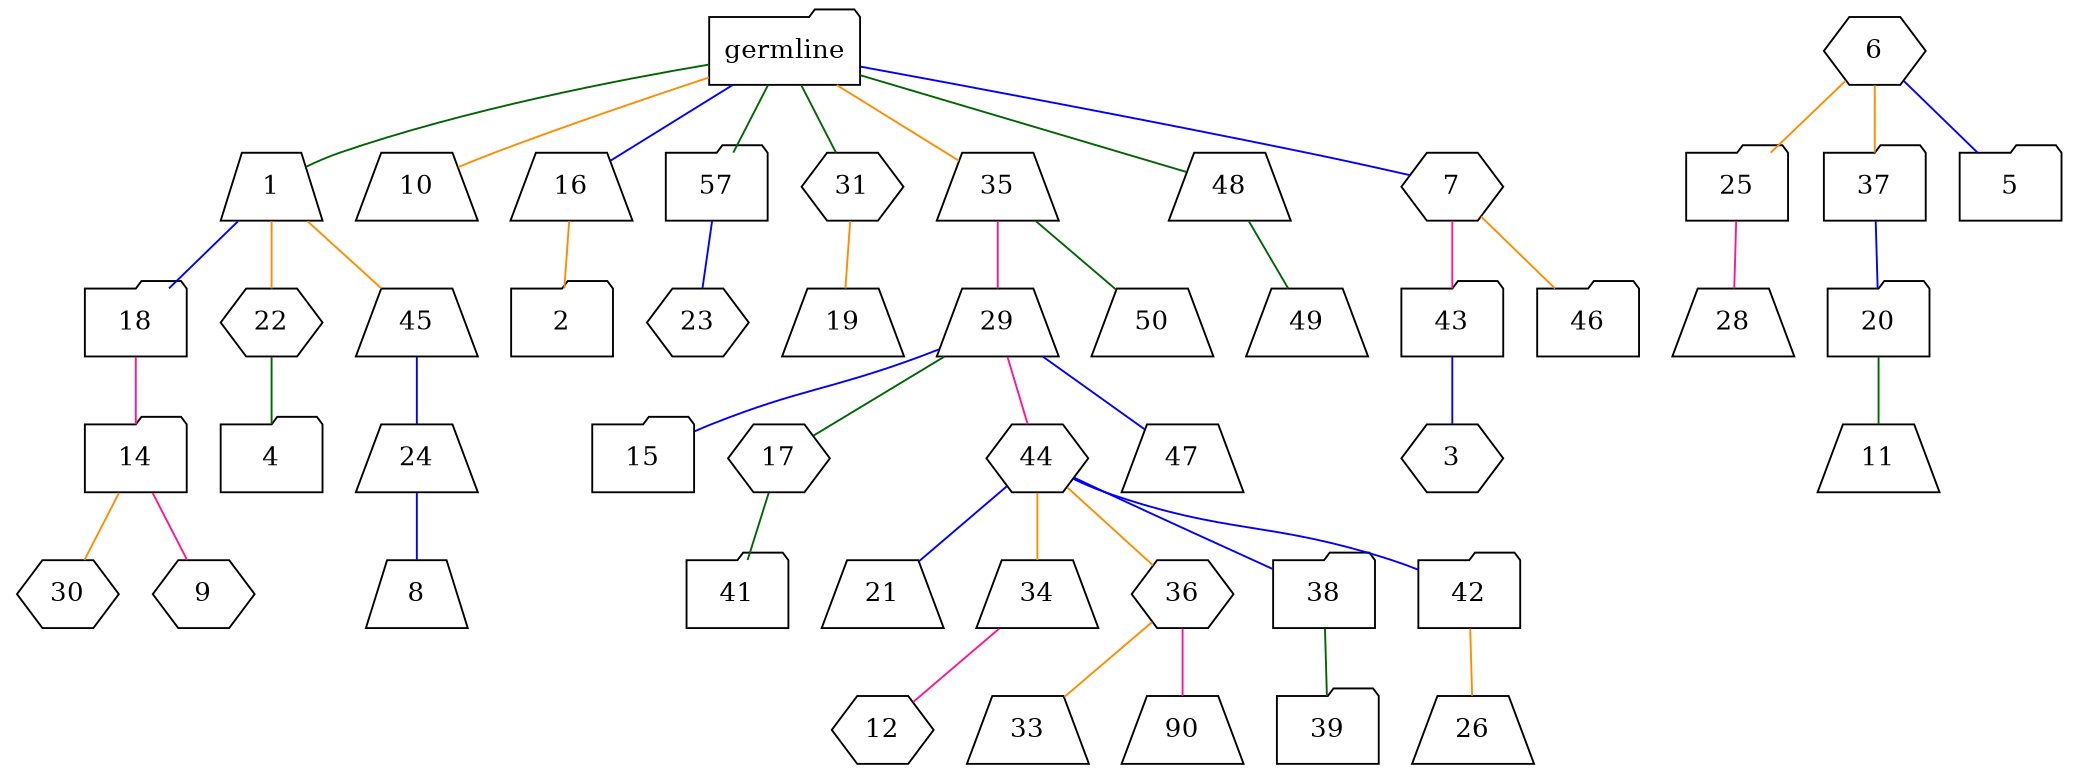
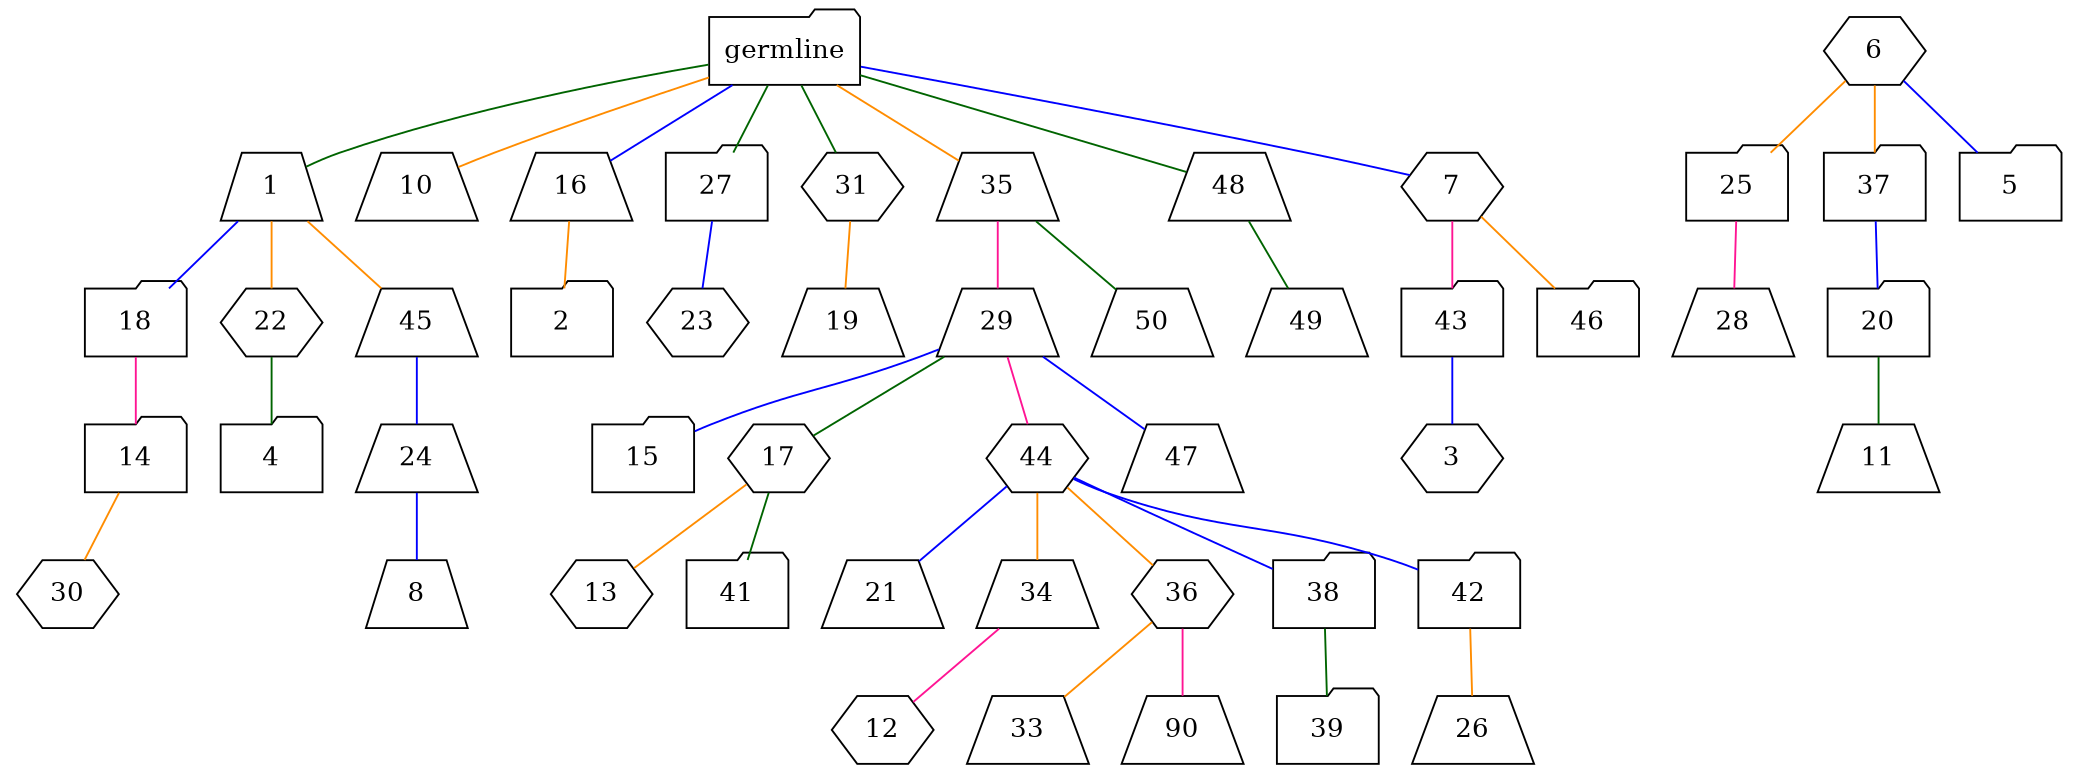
node "57": label "57" -> "27"
node "9": removed
node "13": added
